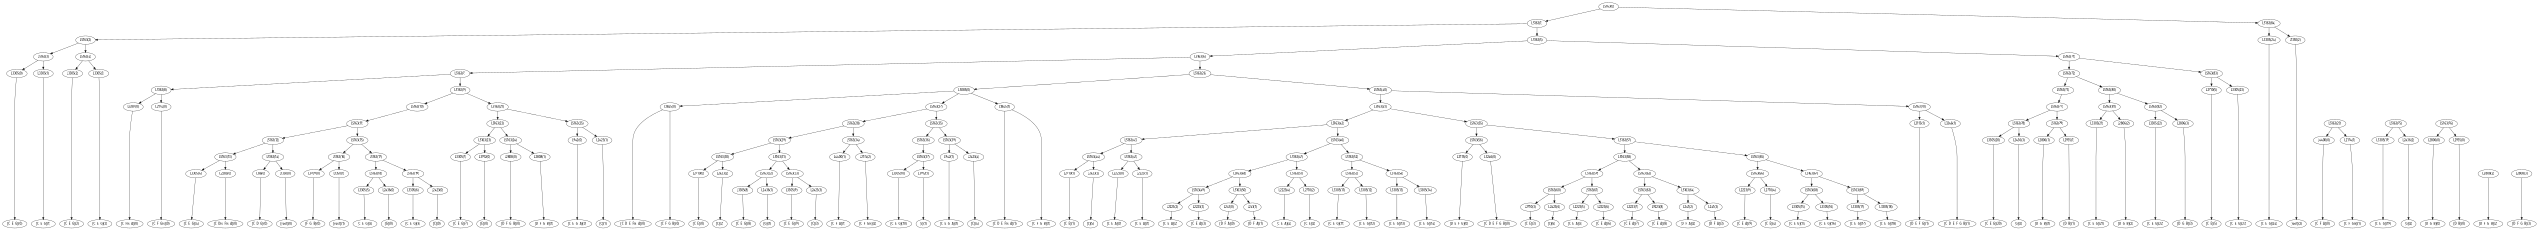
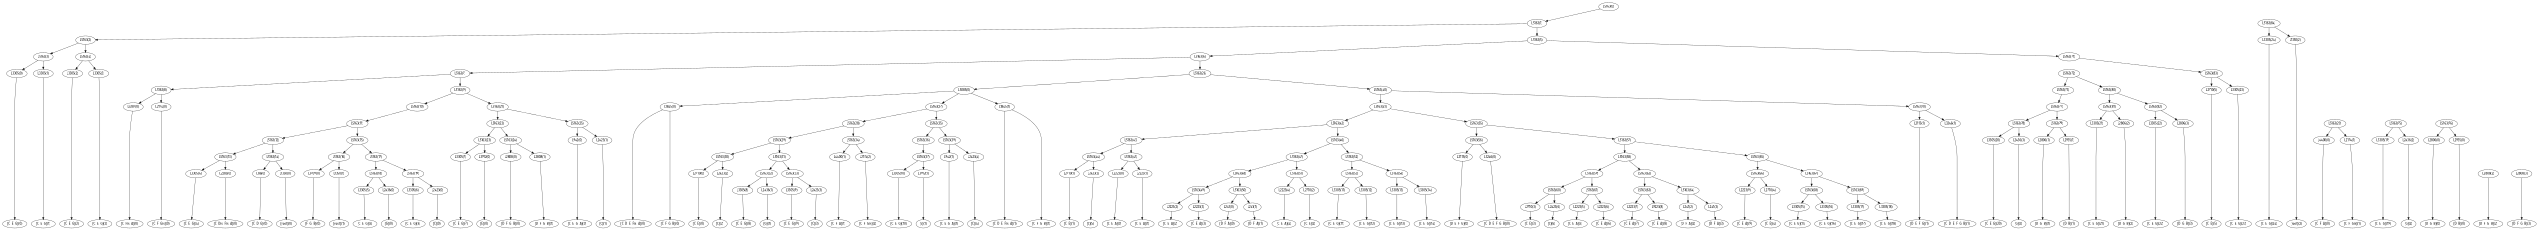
edge "L5163(0)" -> "L5163(84)": removed
edge "L5163(71)" -> "L5163(72)": removed
